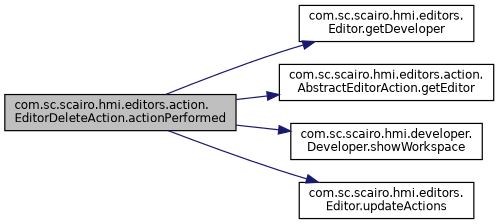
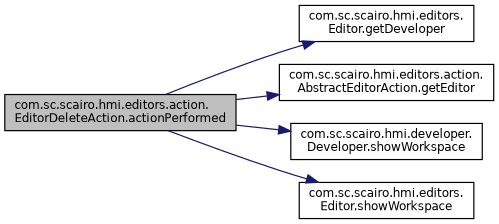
node "com.sc.scairo.hmi.editors. Editor.updateActions": label "com.sc.scairo.hmi.editors. Editor.updateActions" -> "com.sc.scairo.hmi.editors. Editor.showWorkspace"
